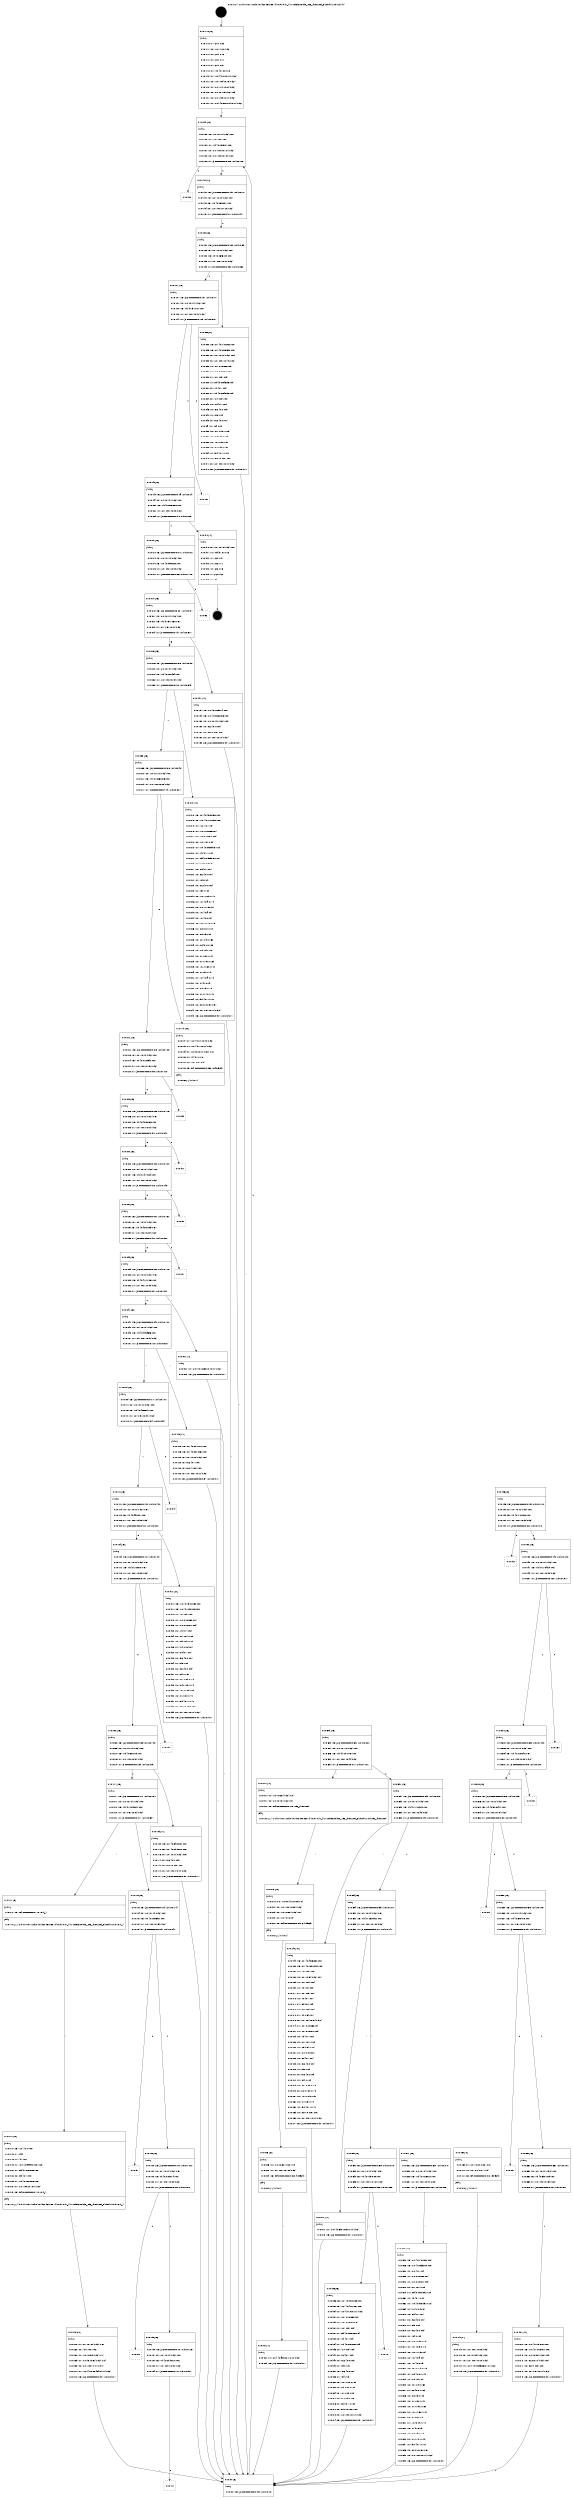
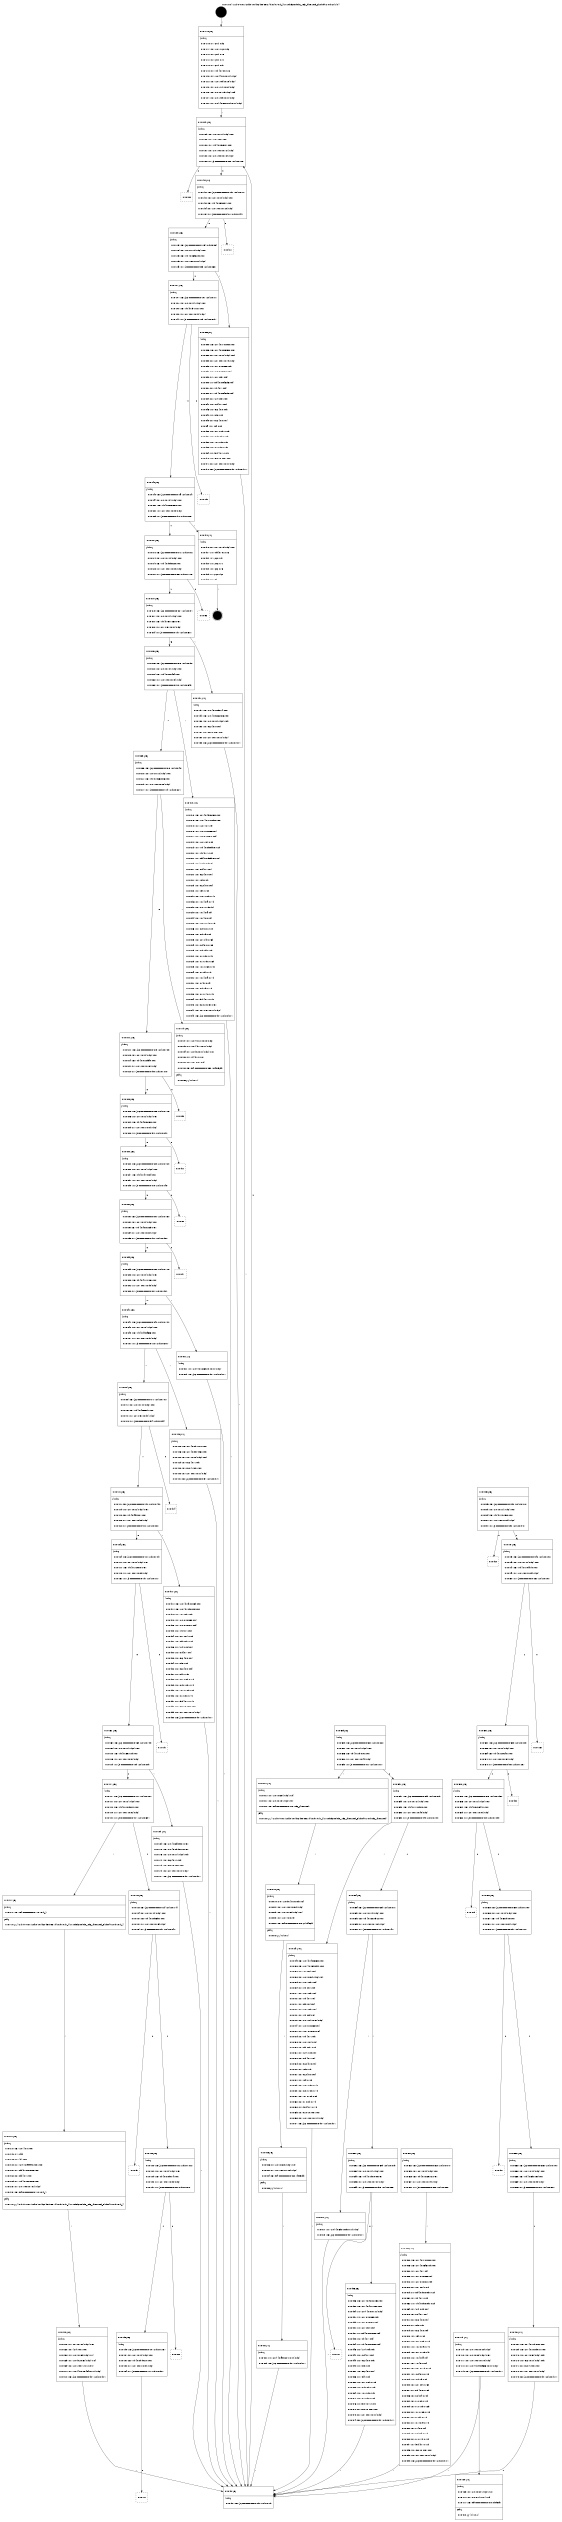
node "0x401b66": added
edge "0x40175e [13]" -> "0x40176b [21]": reversed
